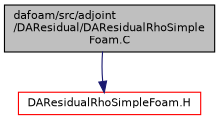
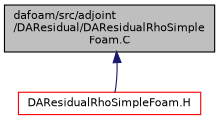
edge "dafoam/src/adjoint /DAResidual/DAResidualRhoSimple Foam.C" -> "DAResidualRhoSimpleFoam.H": reversed
